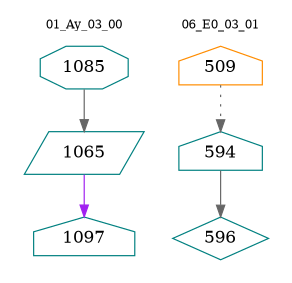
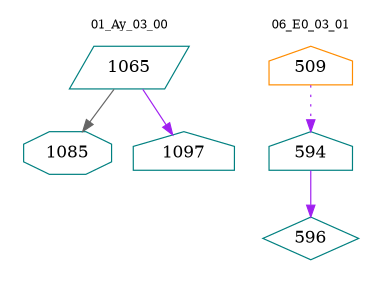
edge "509" -> "594": color gray40 -> purple
edge "1085" -> "1065": reversed
edge "594" -> "596": color gray40 -> purple
